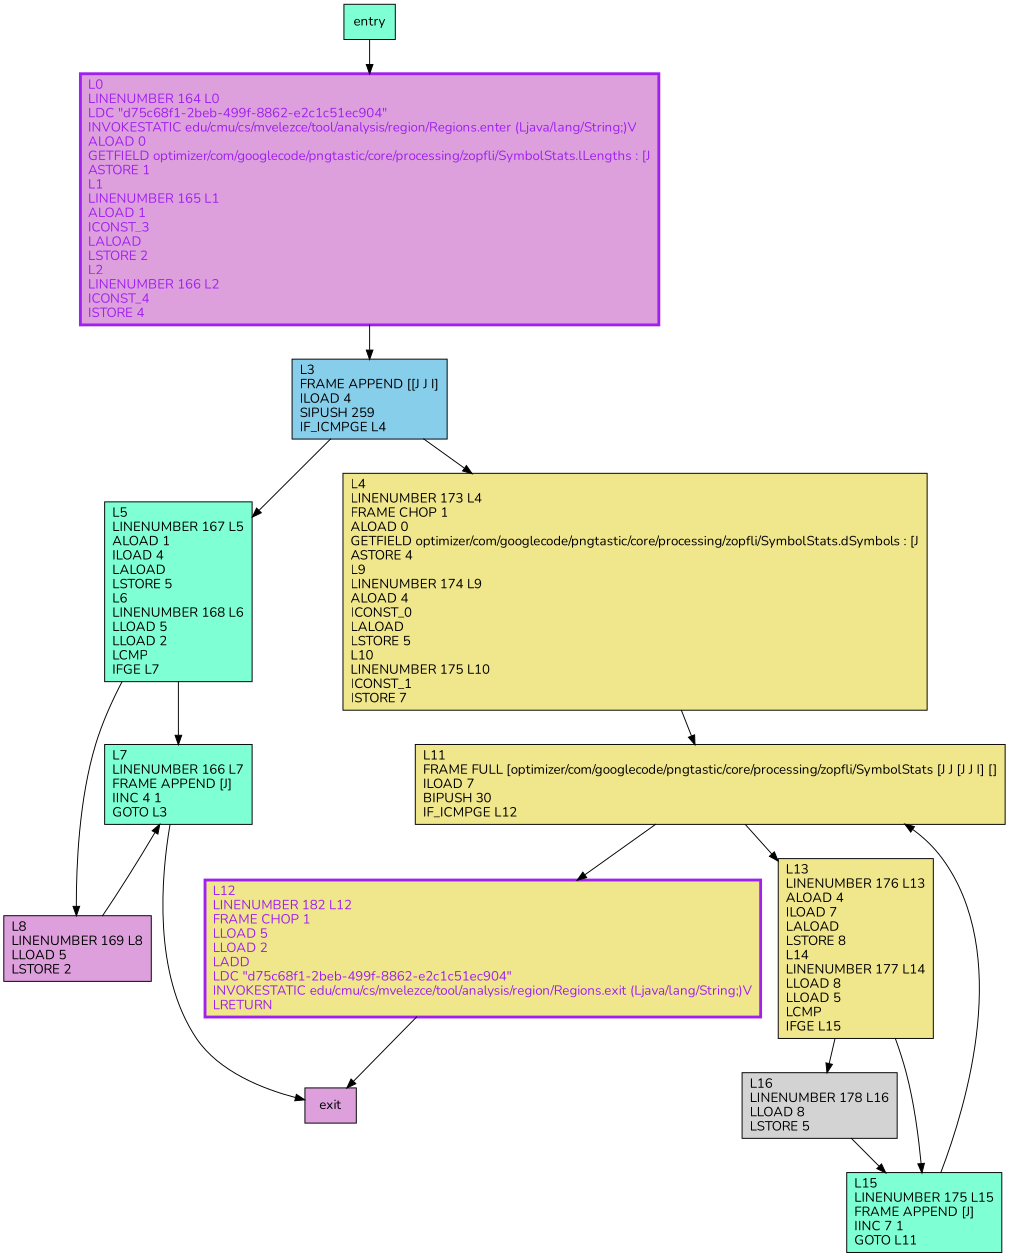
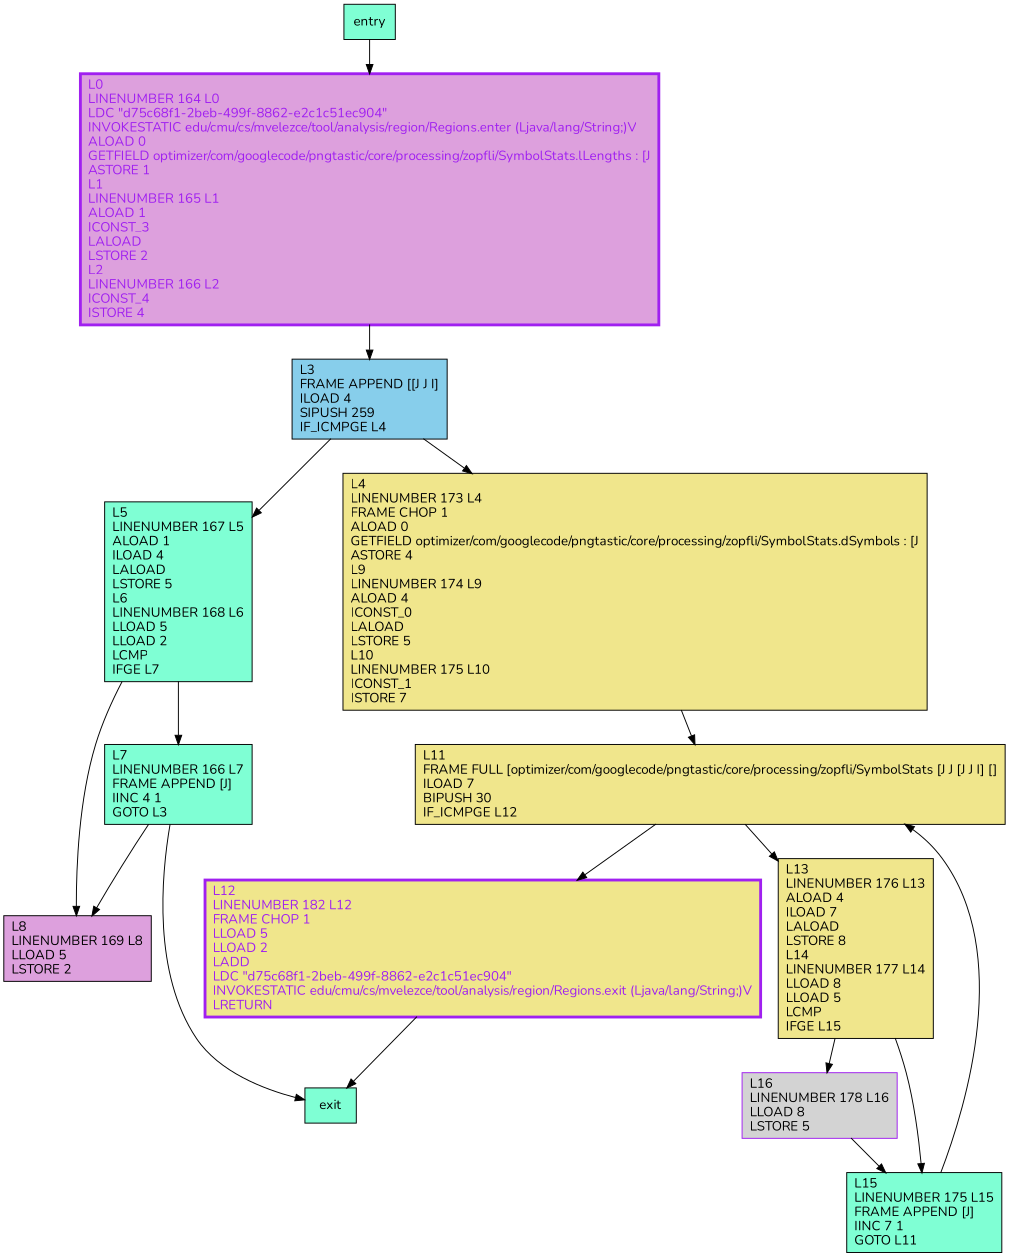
edge "L8 LINENUMBER 169 L8 LLOAD 5 LSTORE 2" -> "L7 LINENUMBER 166 L7 FRAME APPEND [J] IINC 4 1 GOTO L3": reversed
node "exit": fillcolor plum -> aquamarine
node "L16 LINENUMBER 178 L16 LLOAD 8 LSTORE 5": color black -> purple
